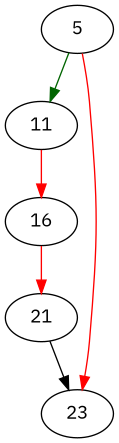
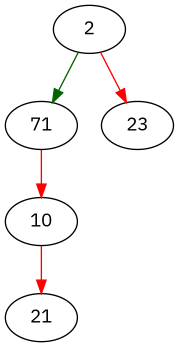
node "5": label "5" -> "2"
node "11": label "11" -> "71"
node "16": label "16" -> "10"
edge "21" -> "23": removed
